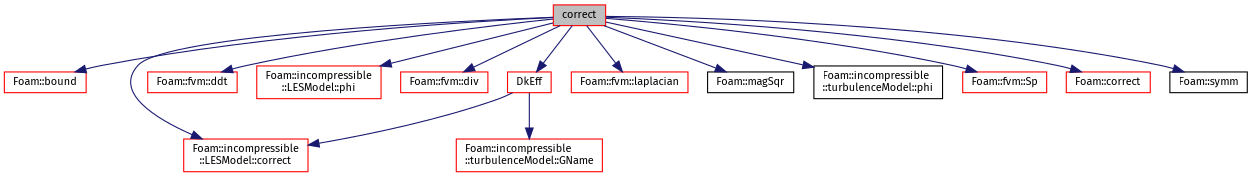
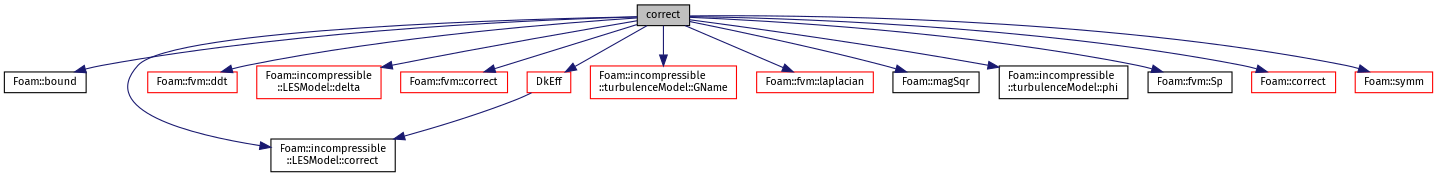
node "correct": color red -> black
node "Foam::bound": color red -> black
node "Foam::incompressible ::LESModel::phi": label "Foam::incompressible ::LESModel::phi" -> "Foam::incompressible ::LESModel::delta"
node "Foam::fvm::div": label "Foam::fvm::div" -> "Foam::fvm::correct"
node "Foam::fvm::Sp": color red -> black
node "Foam::symm": color black -> red
edge "DkEff" -> "Foam::incompressible ::turbulenceModel::GName": now "correct" -> "Foam::incompressible ::turbulenceModel::GName"
node "Foam::incompressible ::LESModel::correct": color red -> black
